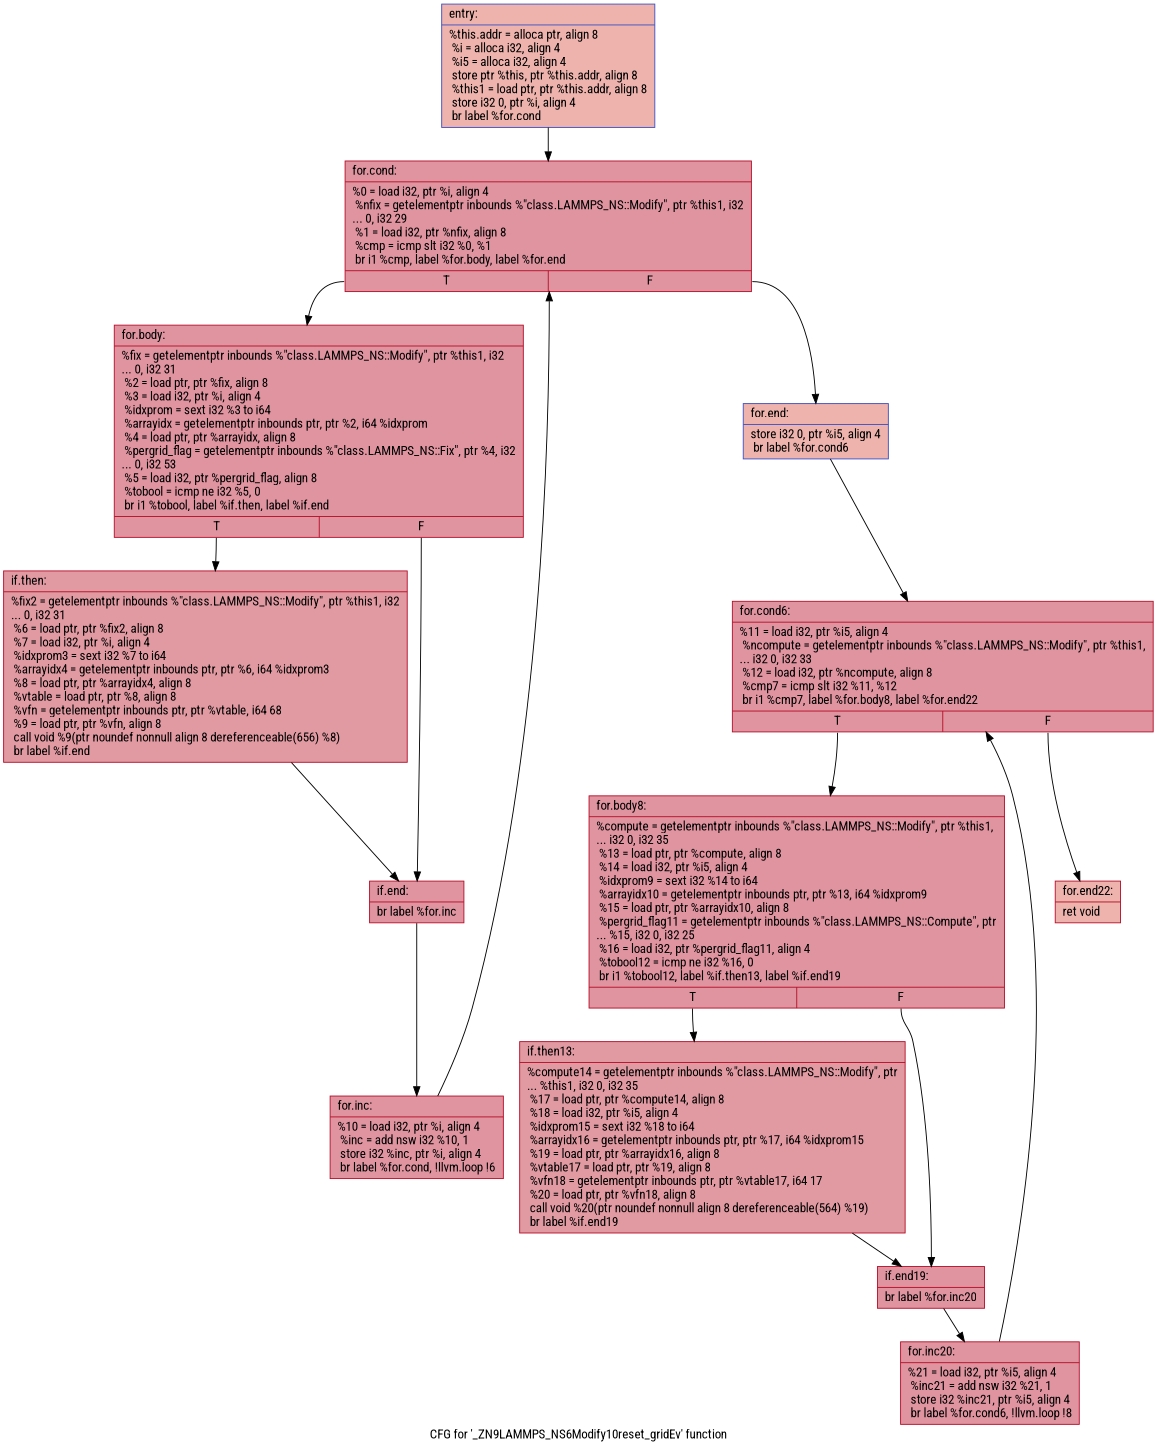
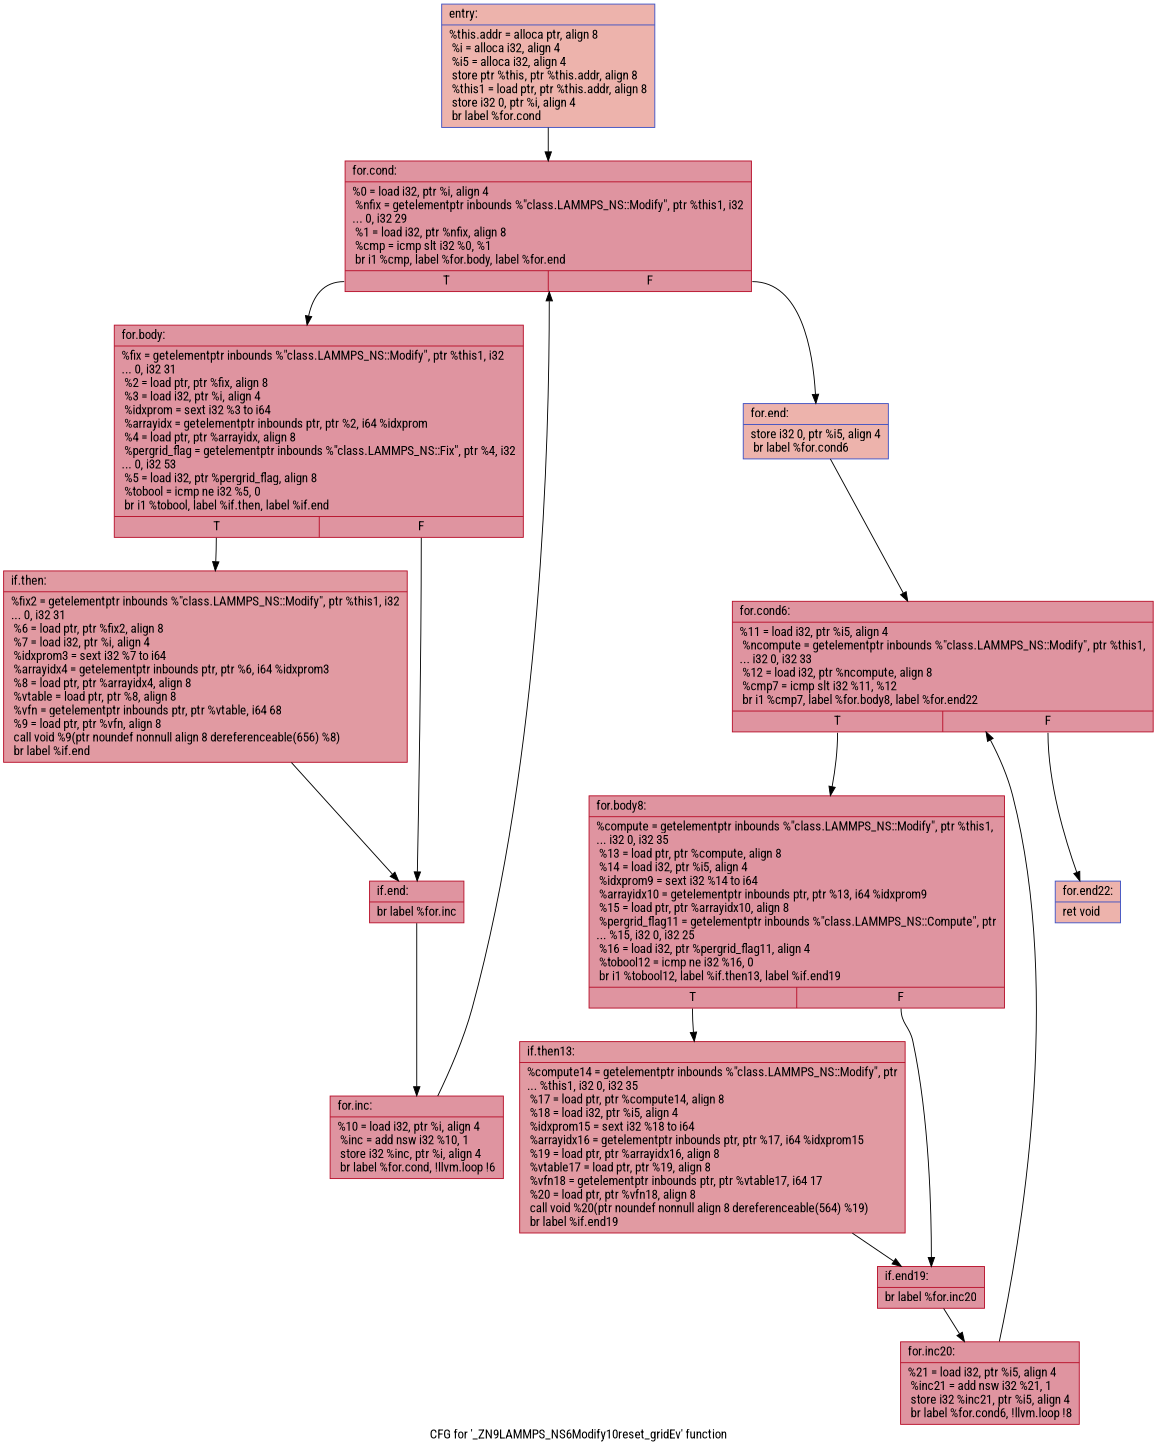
node "for.end22:": color #b70d28ff -> #3d50c3ff
